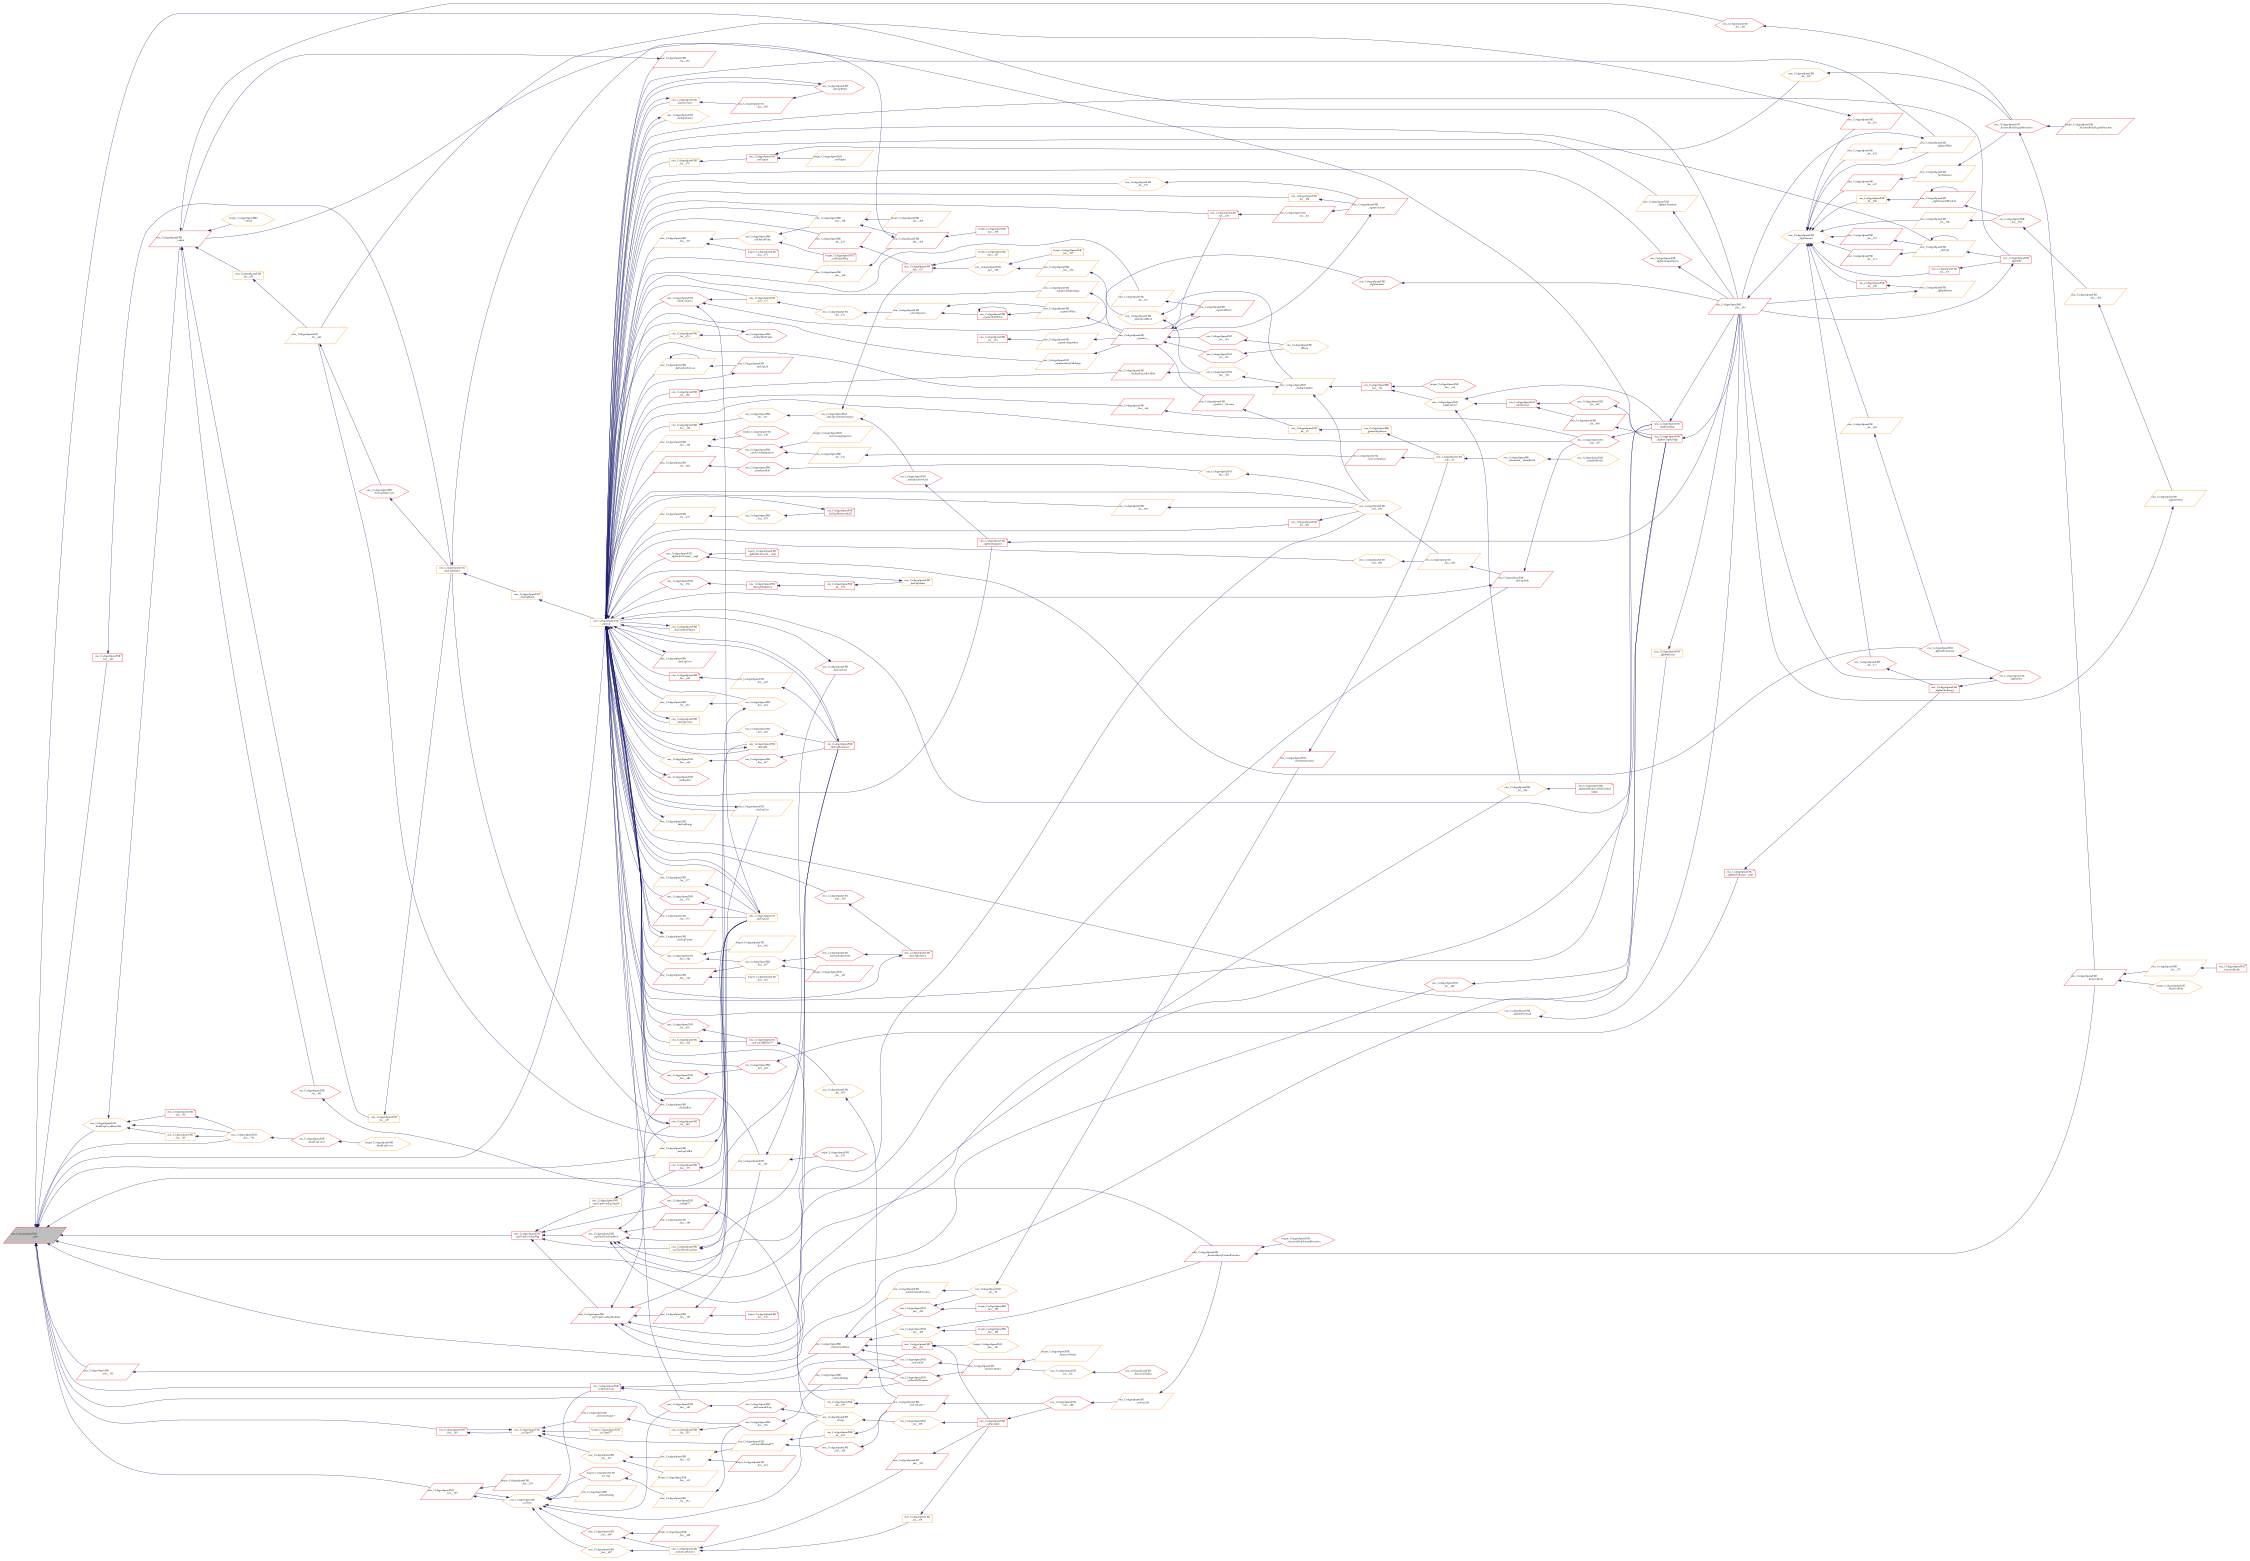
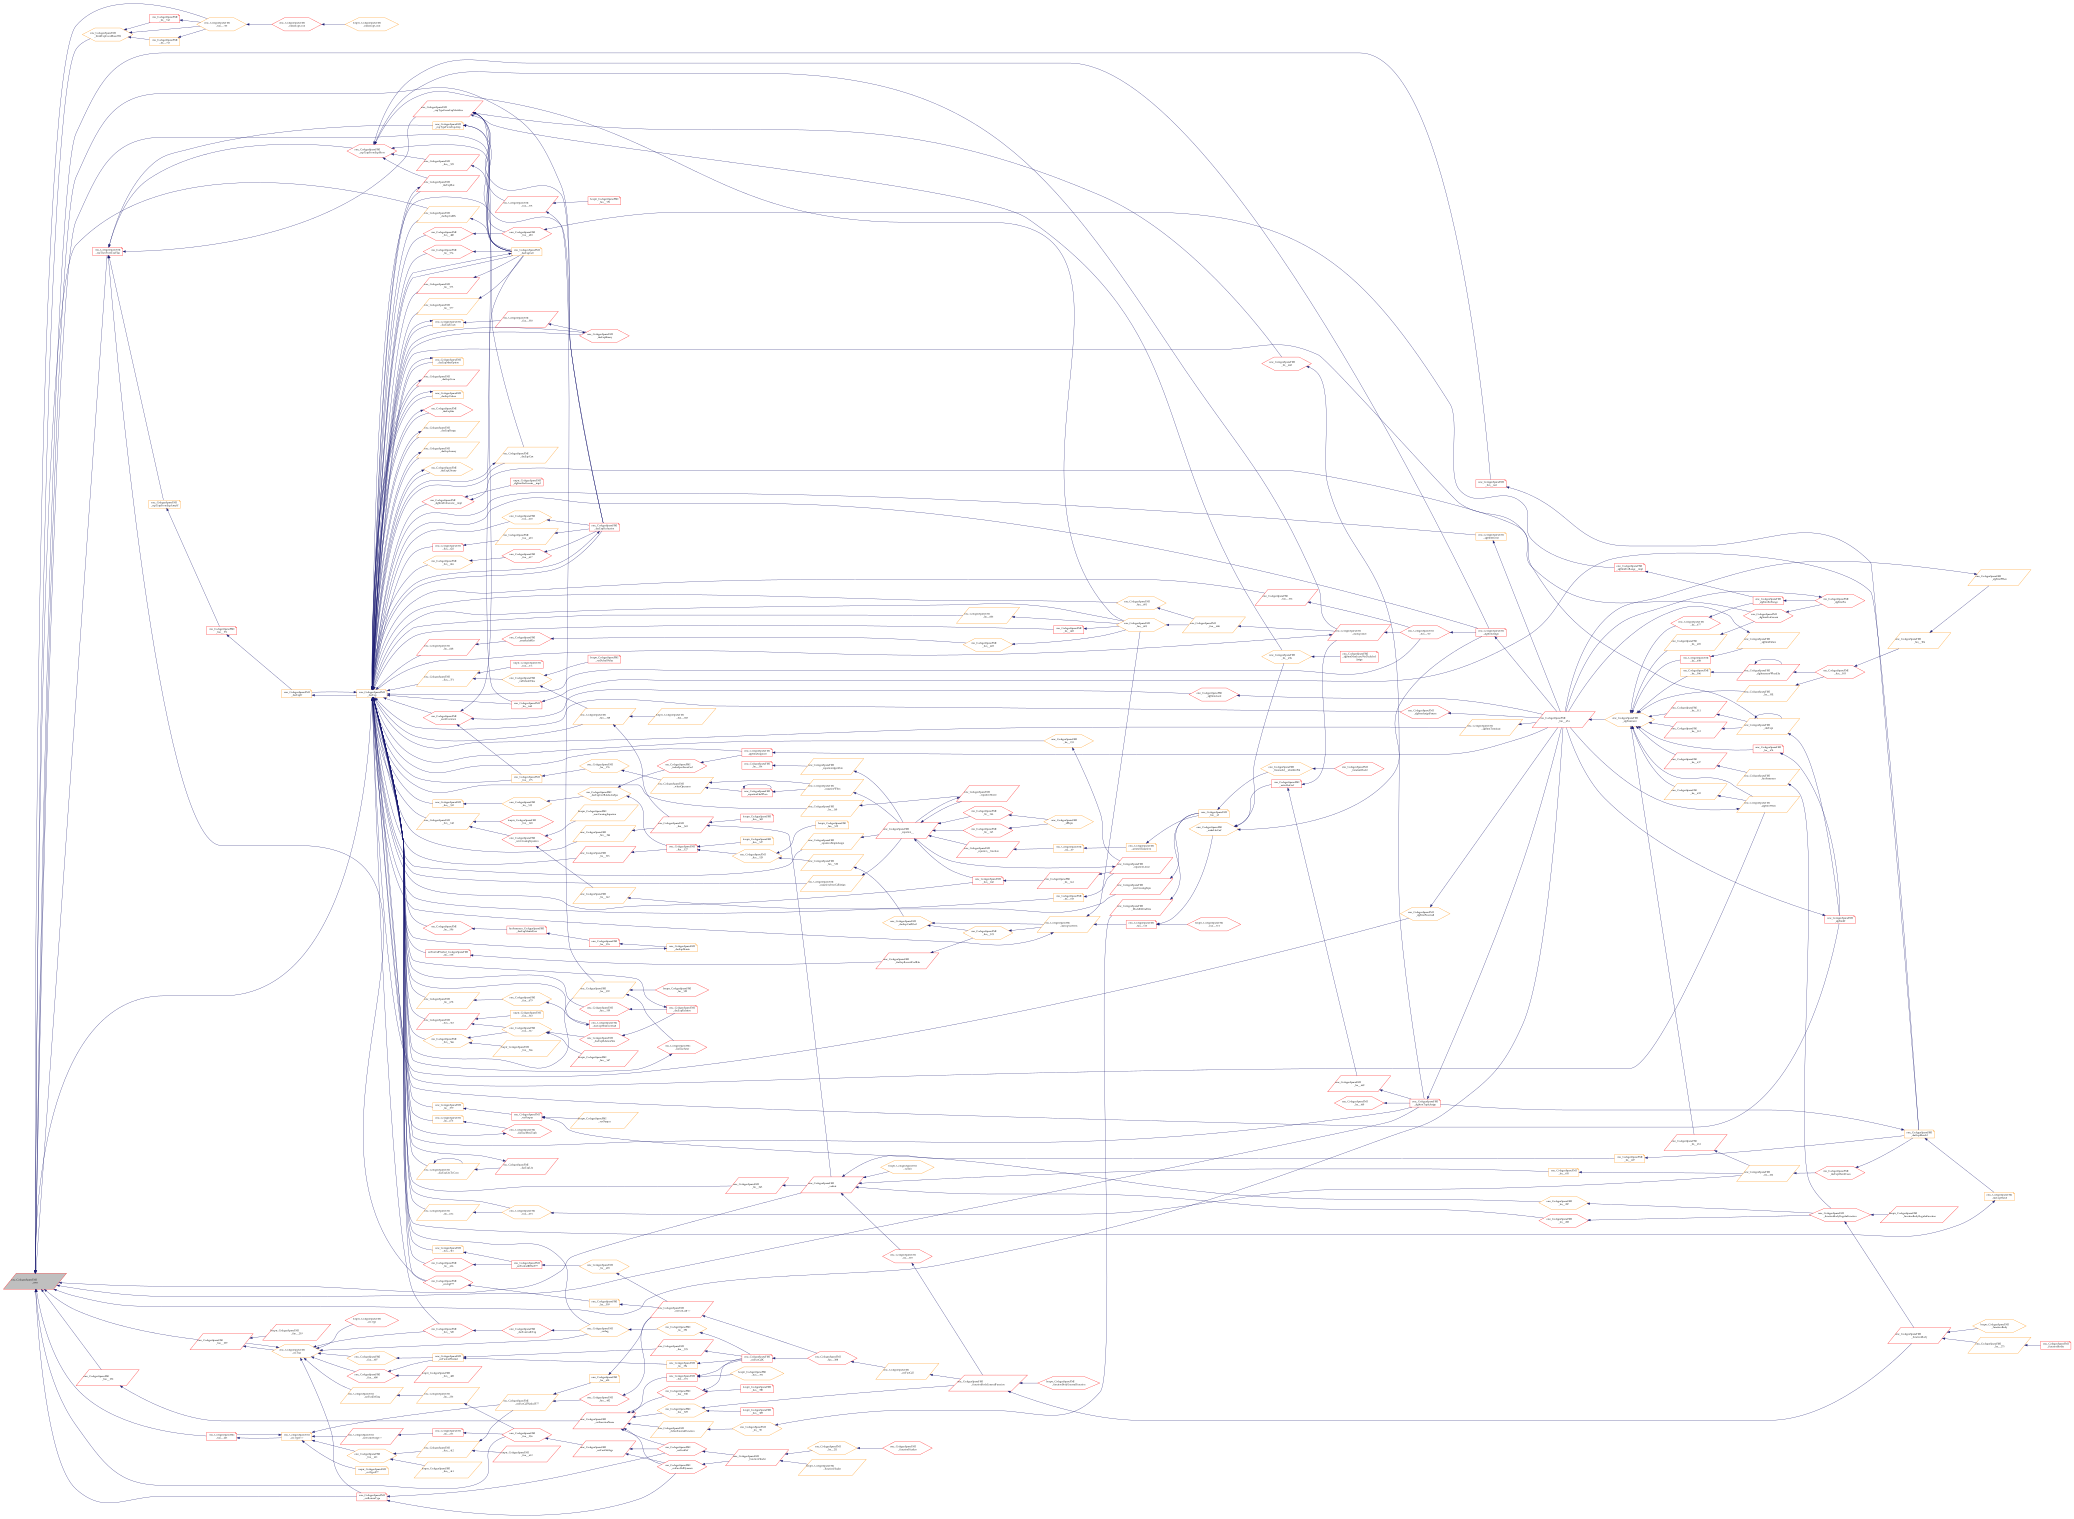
node "omc_CodegenSparseFMI _lm__538": label "omc_CodegenSparseFMI _lm__538" -> "extFunCallVardecl_CodegenSparseFMI _lm__538"
edge "omc_CodegenSparseFMI _lm__465" -> "omc_CodegenSparseFMI _writeLhsCref": now "omc_CodegenSparseFMI _daeExpAsub" -> "omc_CodegenSparseFMI _writeLhsCref"
node "omc_CodegenSparseFMI _translateModel": color darkorange -> red
node "omc_CodegenSparseFMI _daeExpMatrixRow": label "omc_CodegenSparseFMI _daeExpMatrixRow" -> "funStatement_CodegenSparseFMI _daeExpMatrixRow"
edge "omc_CodegenSparseFMI _varInit" -> "omc_CodegenSparseFMI _literalExpConstBoxedVal": now "omc_CodegenSparseFMI _varInit" -> "omc_CodegenSparseFMI _error"
edge "omc_CodegenSparseFMI _lm__90" -> "omc_CodegenSparseFMI _fun__390": now "omc_CodegenSparseFMI _extFunCallC" -> "omc_CodegenSparseFMI _fun__390"
node "omc_CodegenSparseFMI _lm__255": color darkorange -> red
edge "omc_CodegenSparseFMI _lm__254" -> "boxptr_CodegenSparseFMI _extType": now "omc_CodegenSparseFMI _lm__254" -> "omc_CodegenSparseFMI _extFunDefArg"
